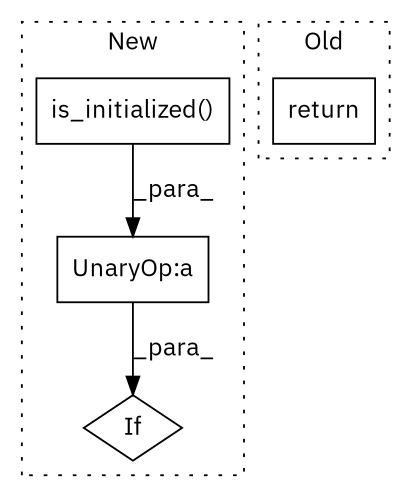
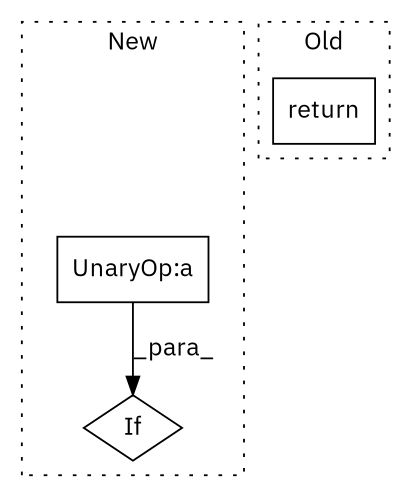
node "is_initialized()": removed
